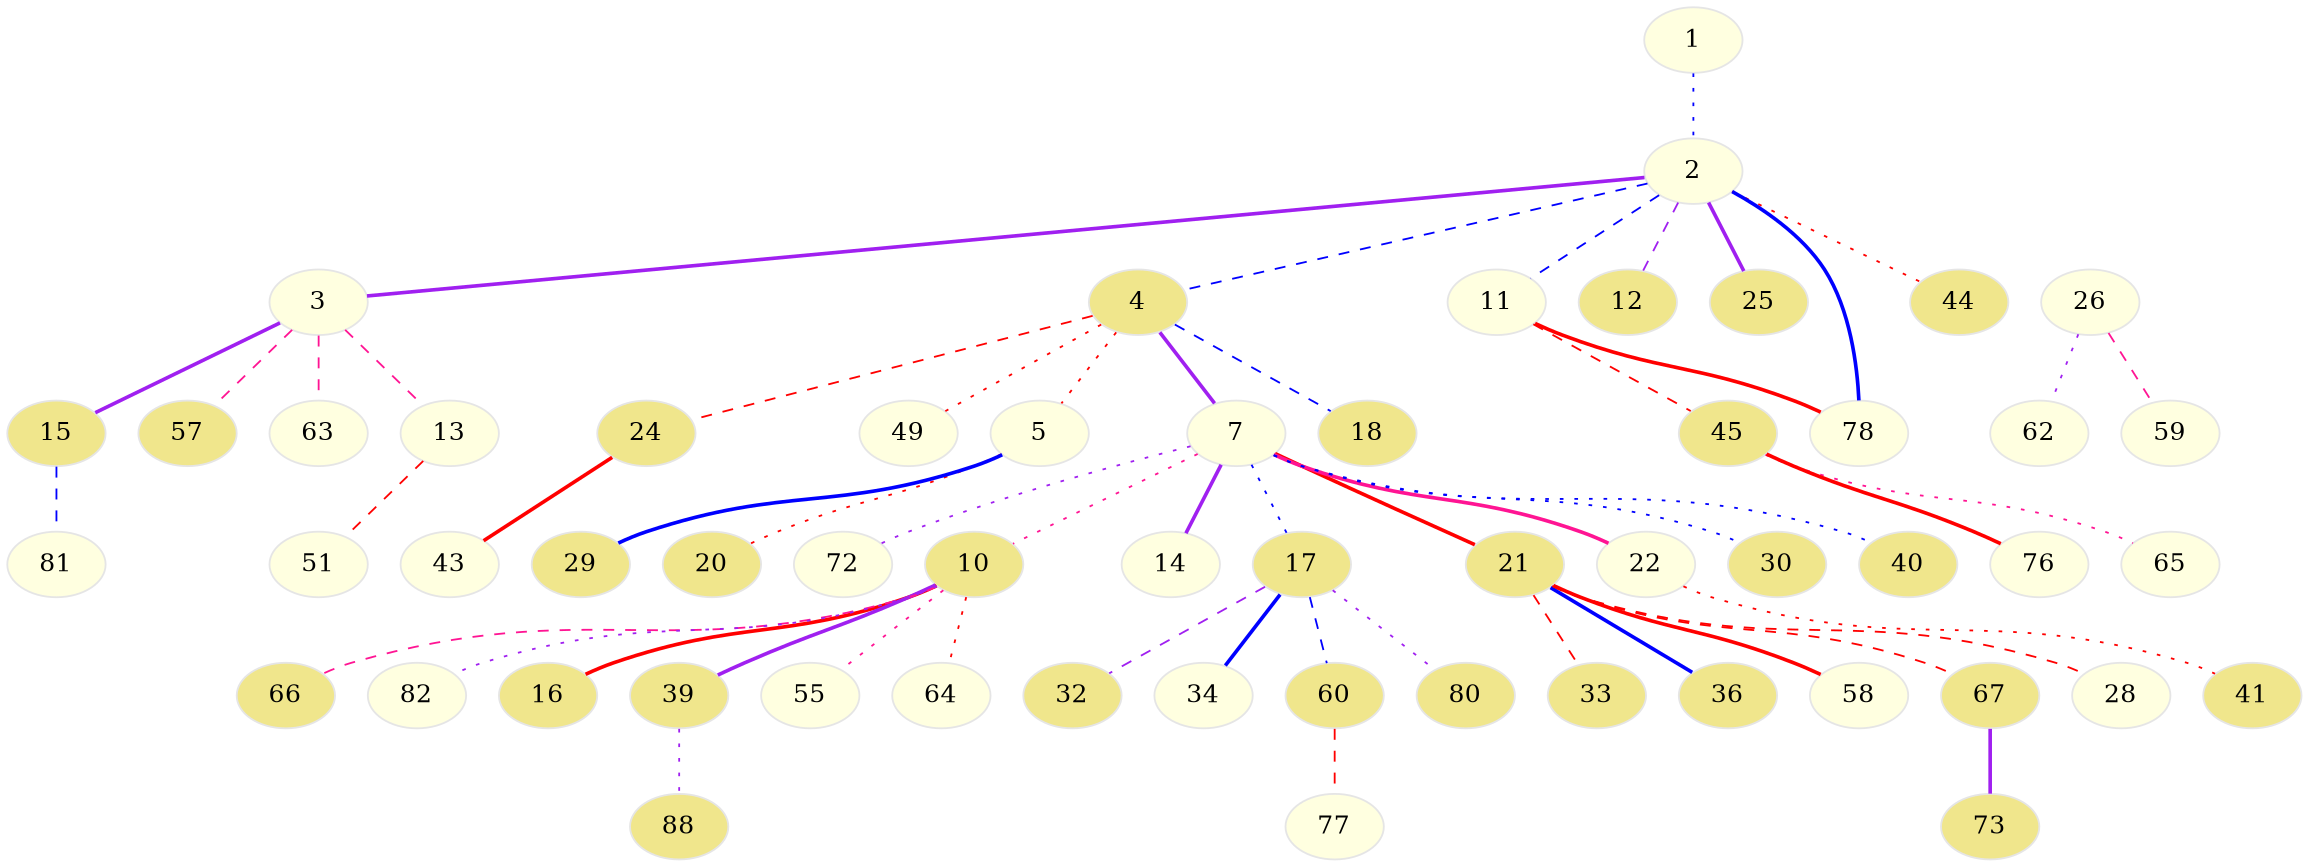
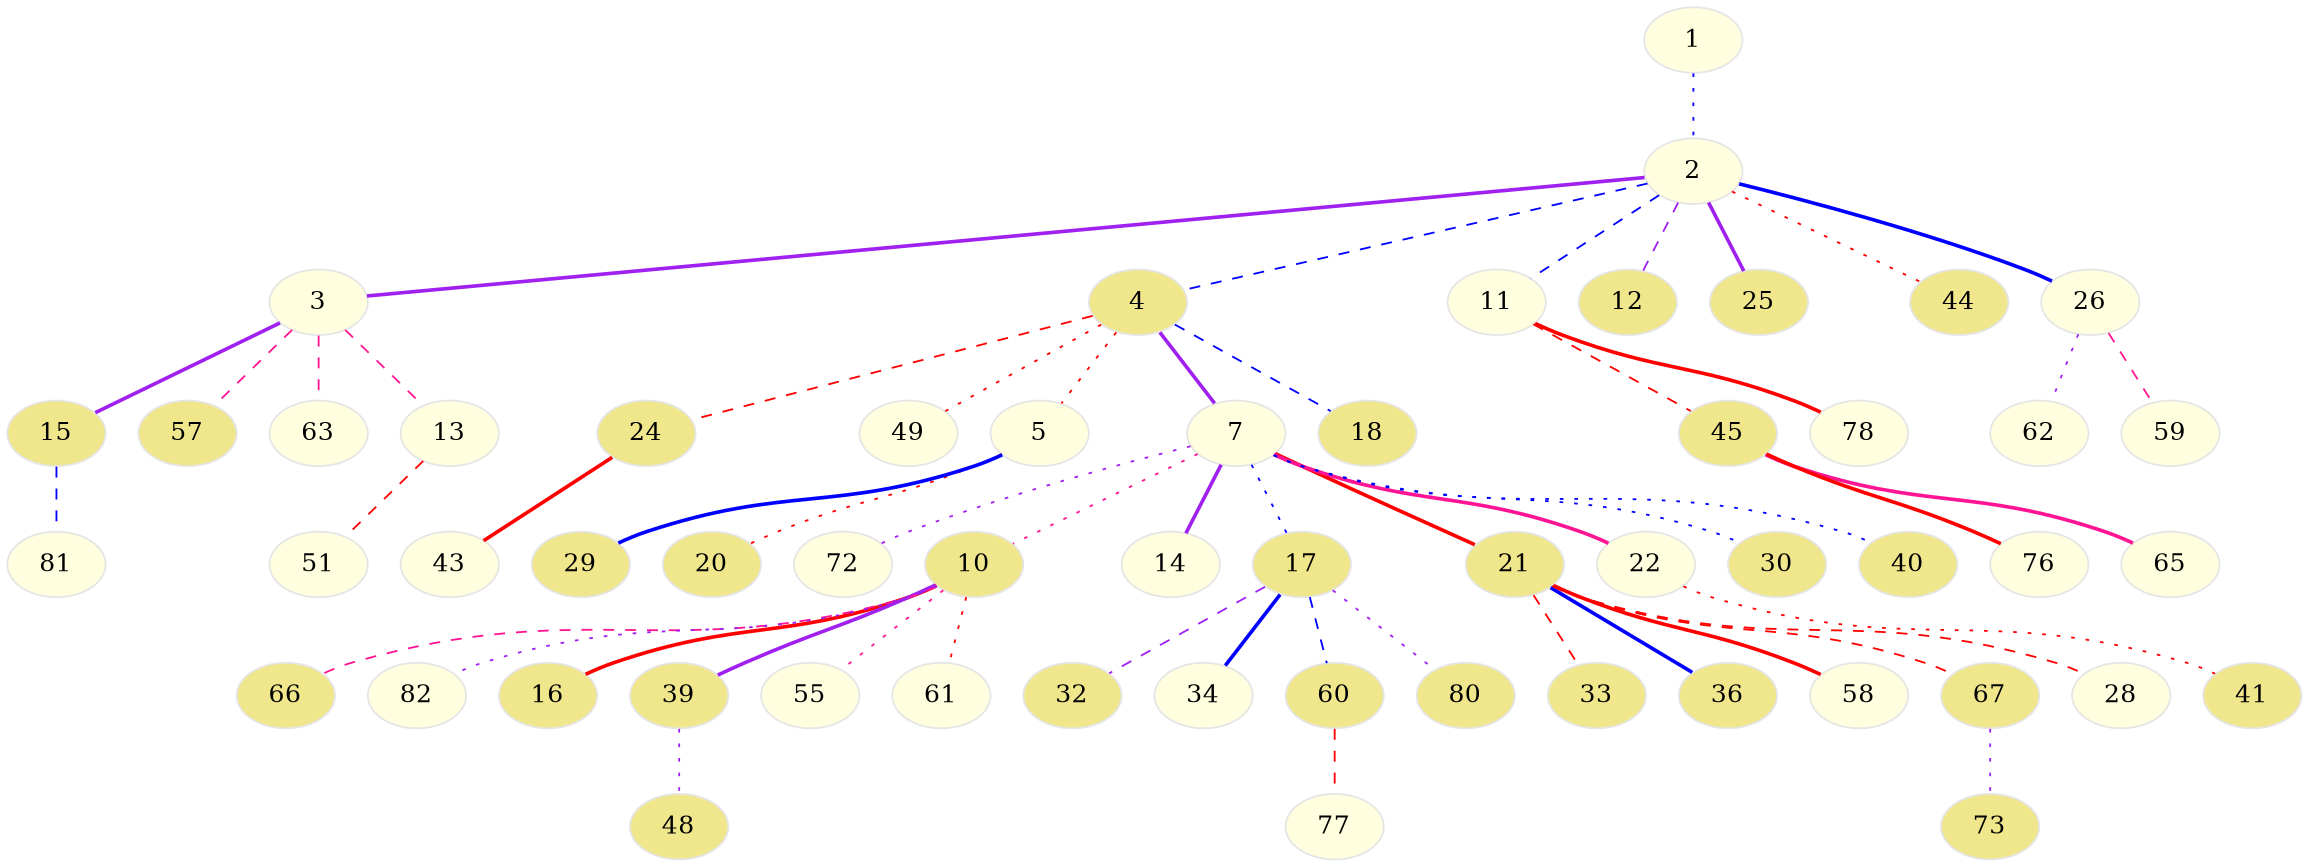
edge "2" -- "78": now "2" -- "26"
edge "45" -- "65": style dotted -> bold
node "64": label "64" -> "61"
edge "67" -- "73": style bold -> dotted
node "88": label "88" -> "48"
